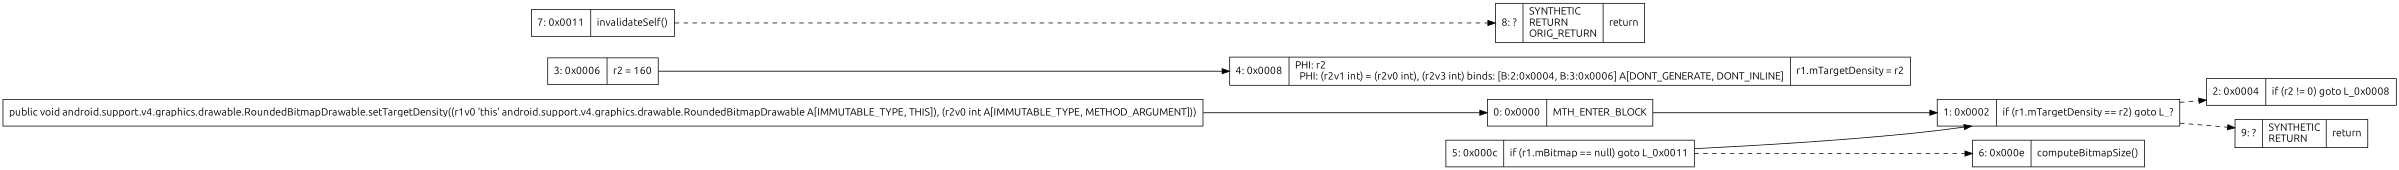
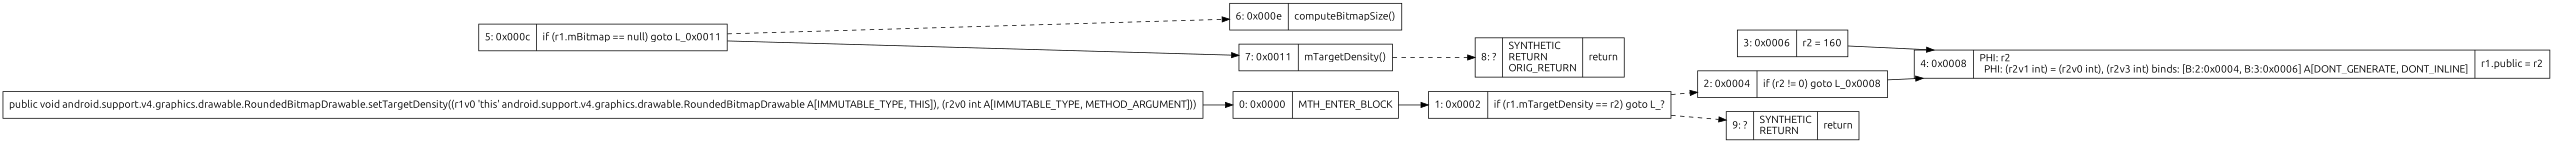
node "7: 0x0011": text "invalidateSelf()" -> "mTargetDensity()"
node "4: 0x0008": text "r1.mTargetDensity = r2" -> "r1.public = r2"
edge "2: 0x0004" -> "4: 0x0008": added
edge "5: 0x000c" -> "1: 0x0002": now "5: 0x000c" -> "7: 0x0011"
